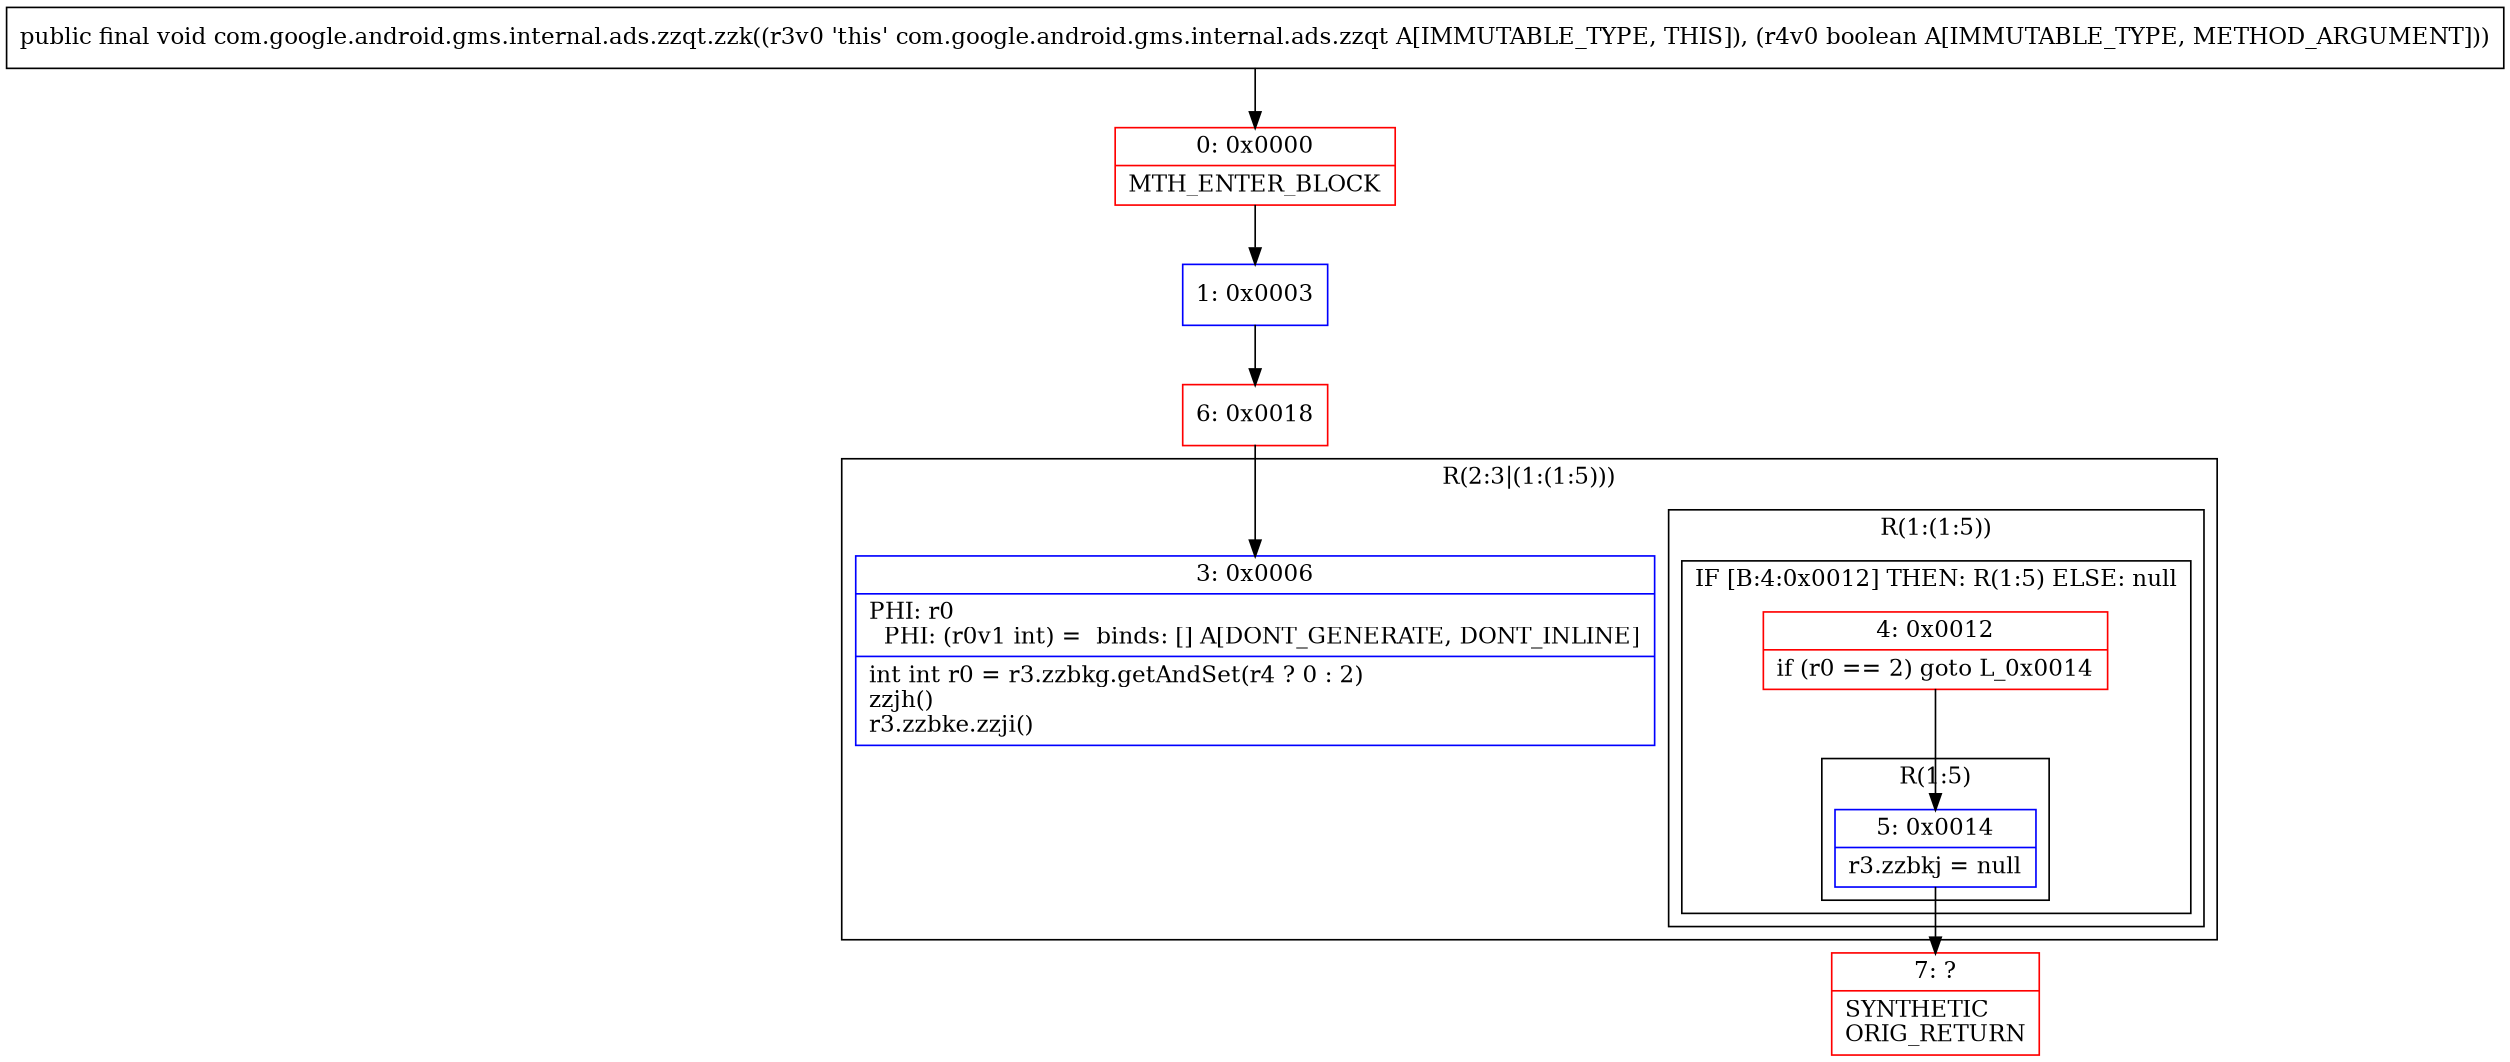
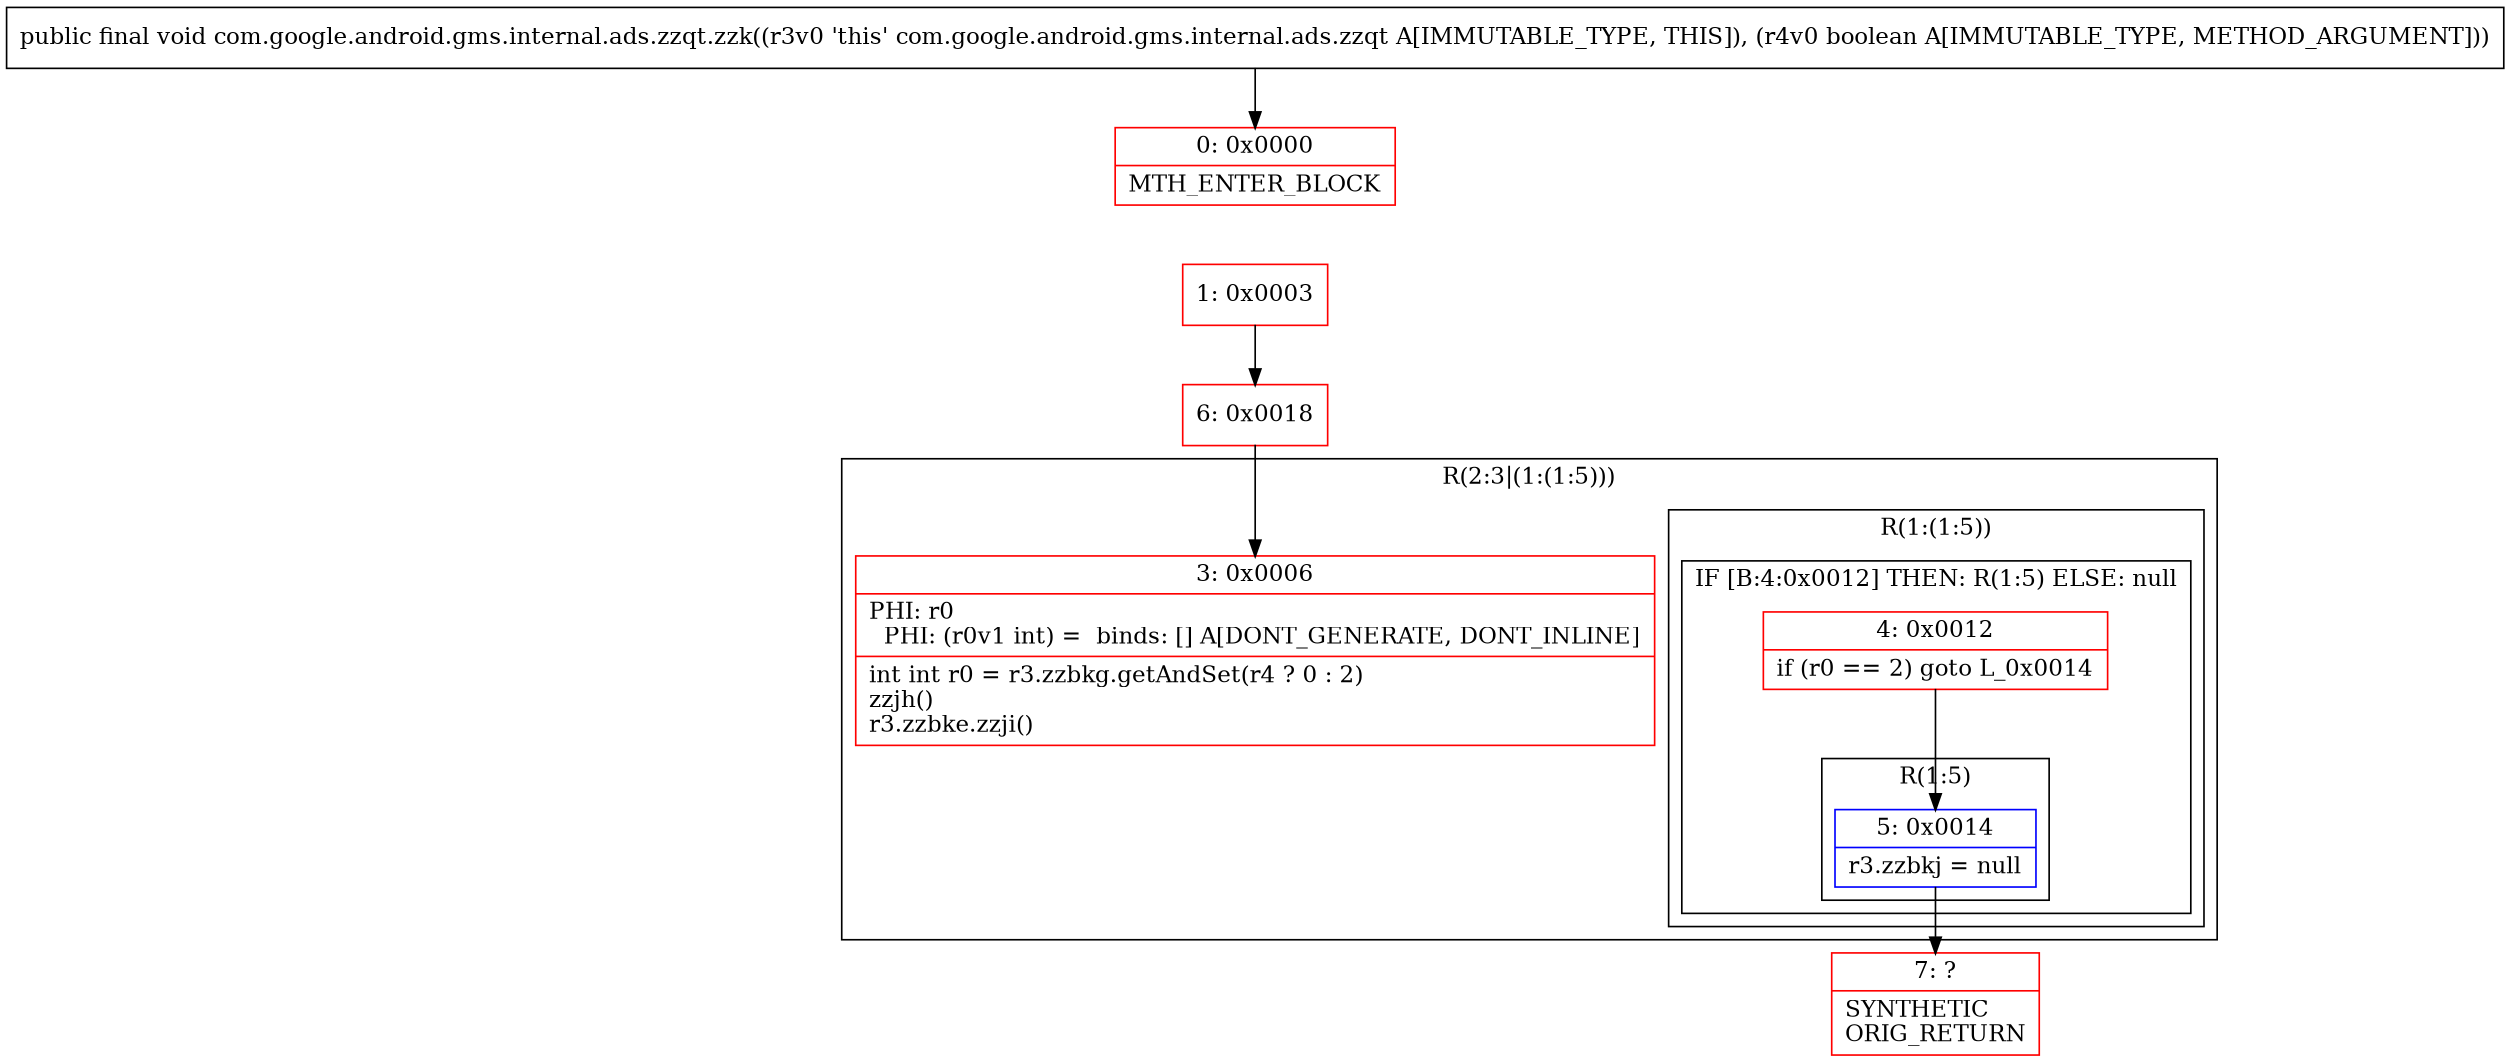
edge "0: 0x0000" -> "1: 0x0003": removed
node "1: 0x0003": color blue -> red
node "3: 0x0006": color blue -> red
